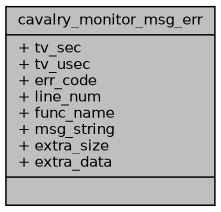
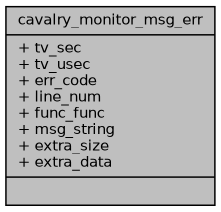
node "cavalry_monitor_msg_err": text "+ func_name" -> "+ func_func"
